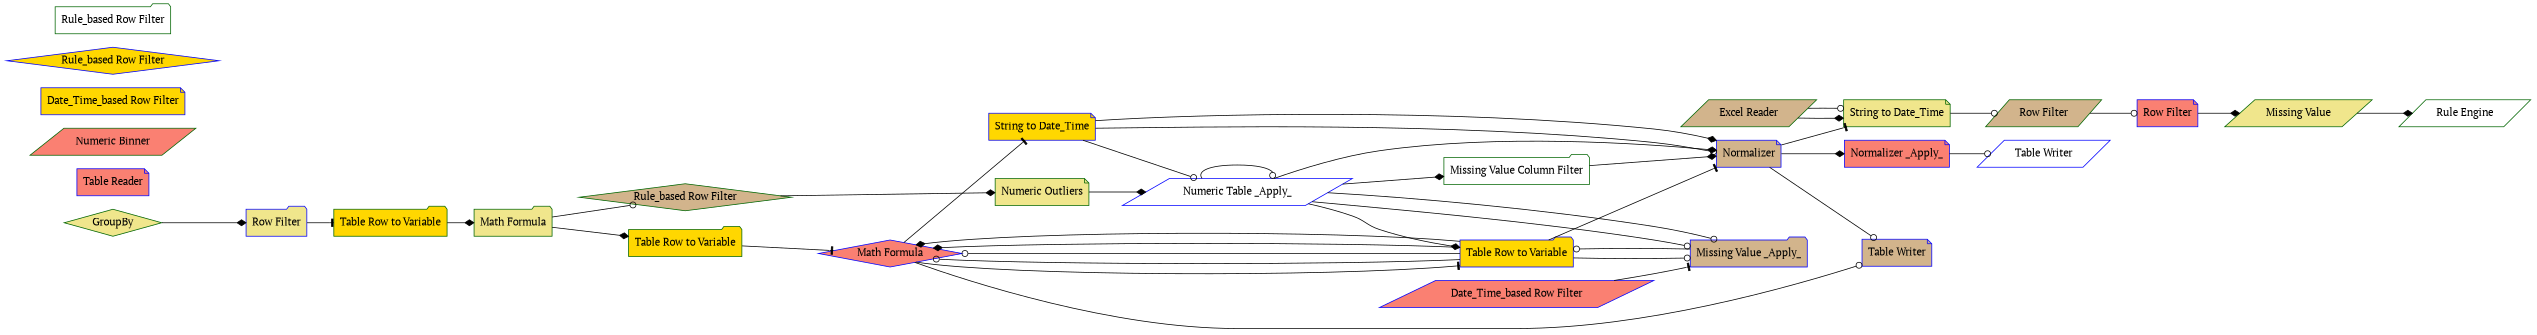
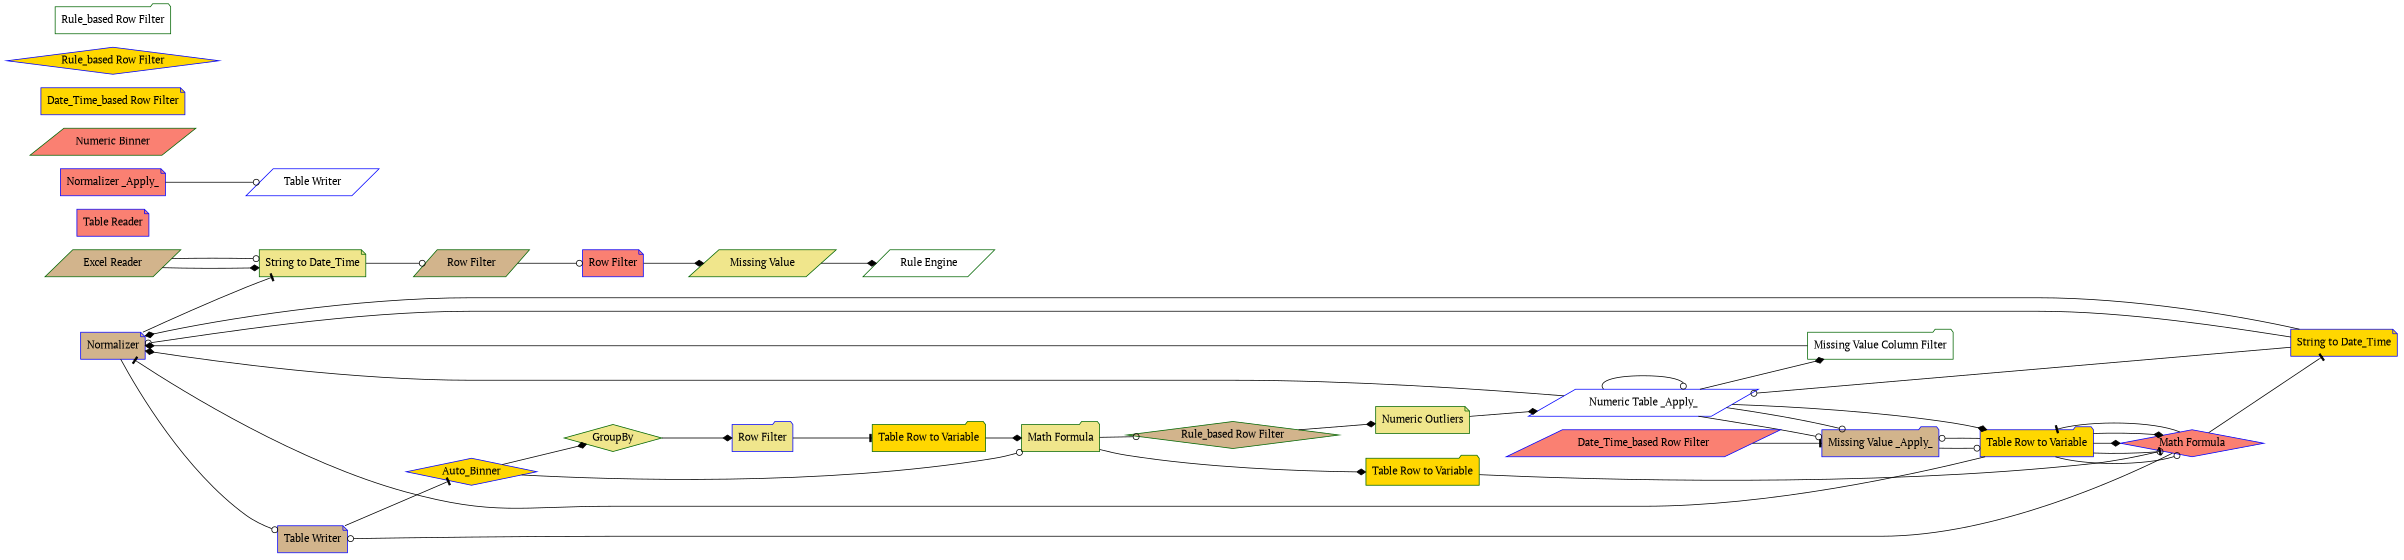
edge "Normalizer" -> "Normalizer _Apply_": removed
node "Auto_Binner": added
